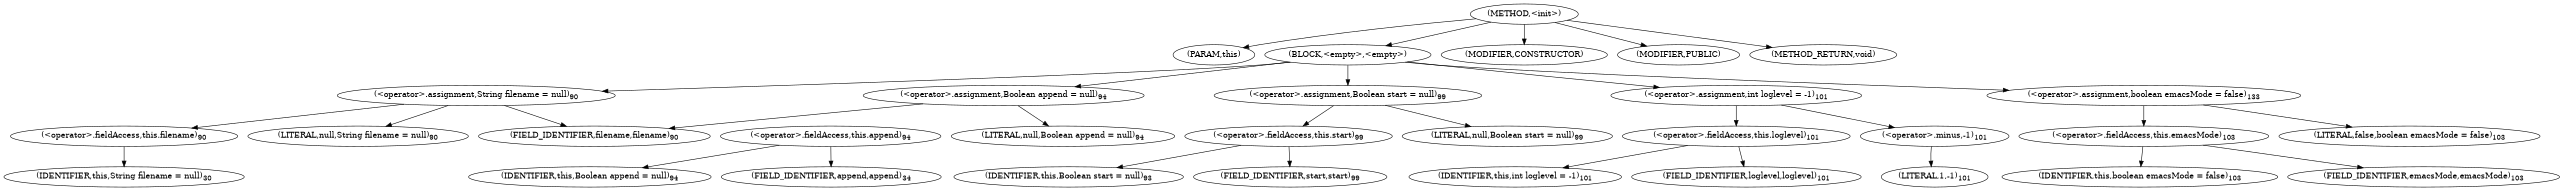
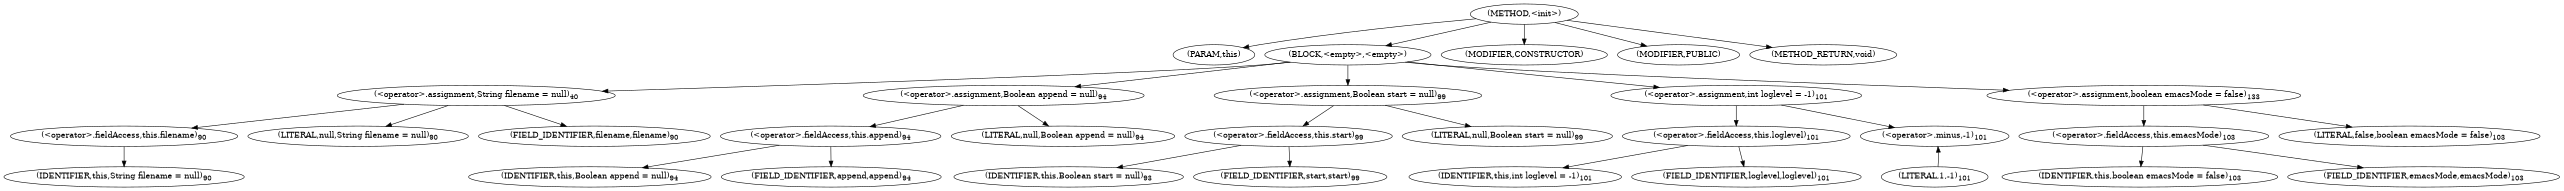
node "(<operator>.assignment,String filename = null)": text "90" -> "40"
edge "(<operator>.assignment,Boolean append = null)" -> "(FIELD_IDENTIFIER,filename,filename)": now "(<operator>.assignment,Boolean append = null)" -> "(<operator>.fieldAccess,this.append)"
edge "(<operator>.minus,-1)" -> "(LITERAL,1,-1)": reversed
node "(IDENTIFIER,this,String filename = null)": text "30" -> "90"
node "(FIELD_IDENTIFIER,append,append)": text "34" -> "94"
